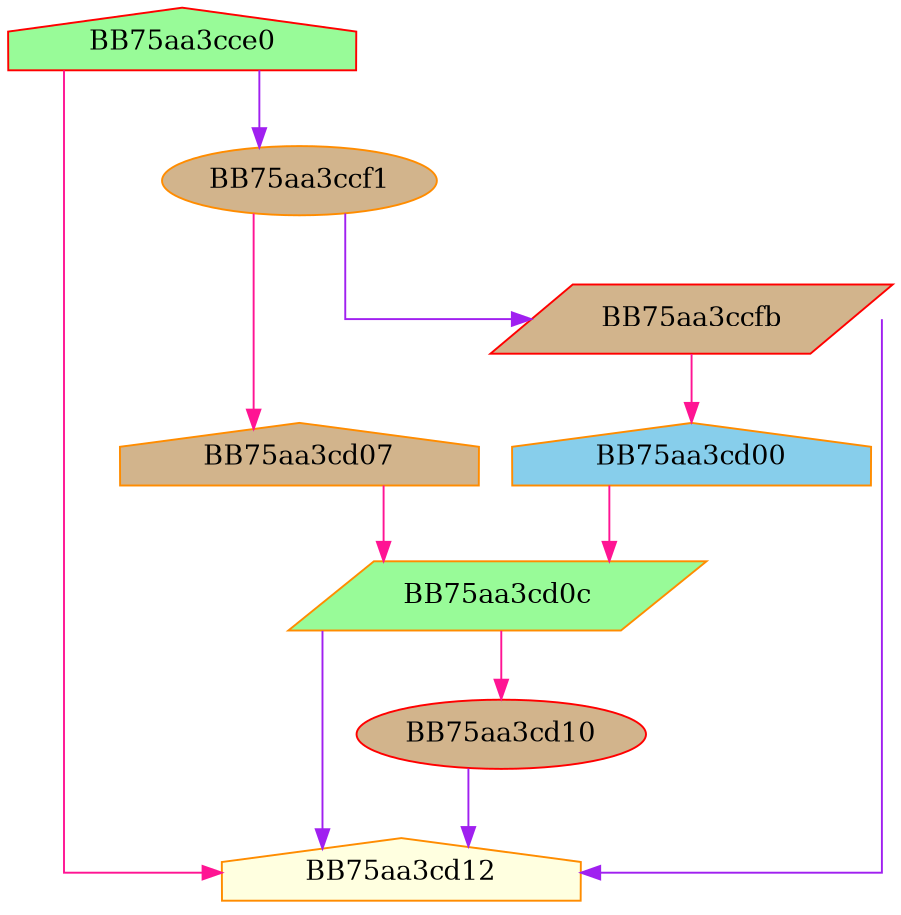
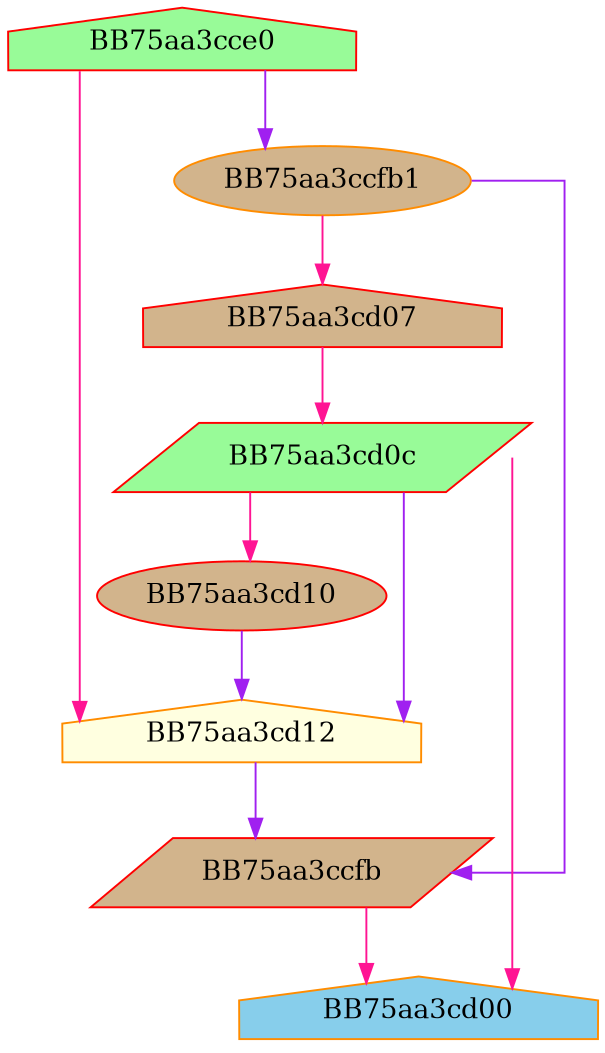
node "BB75aa3ccf1": label "BB75aa3ccf1" -> "BB75aa3ccfb1"
node "BB75aa3cd07": color darkorange -> red
edge "BB75aa3cd00" -> "BB75aa3cd0c": reversed
node "BB75aa3cd0c": color darkorange -> red
edge "BB75aa3ccfb" -> "BB75aa3cd12": reversed
